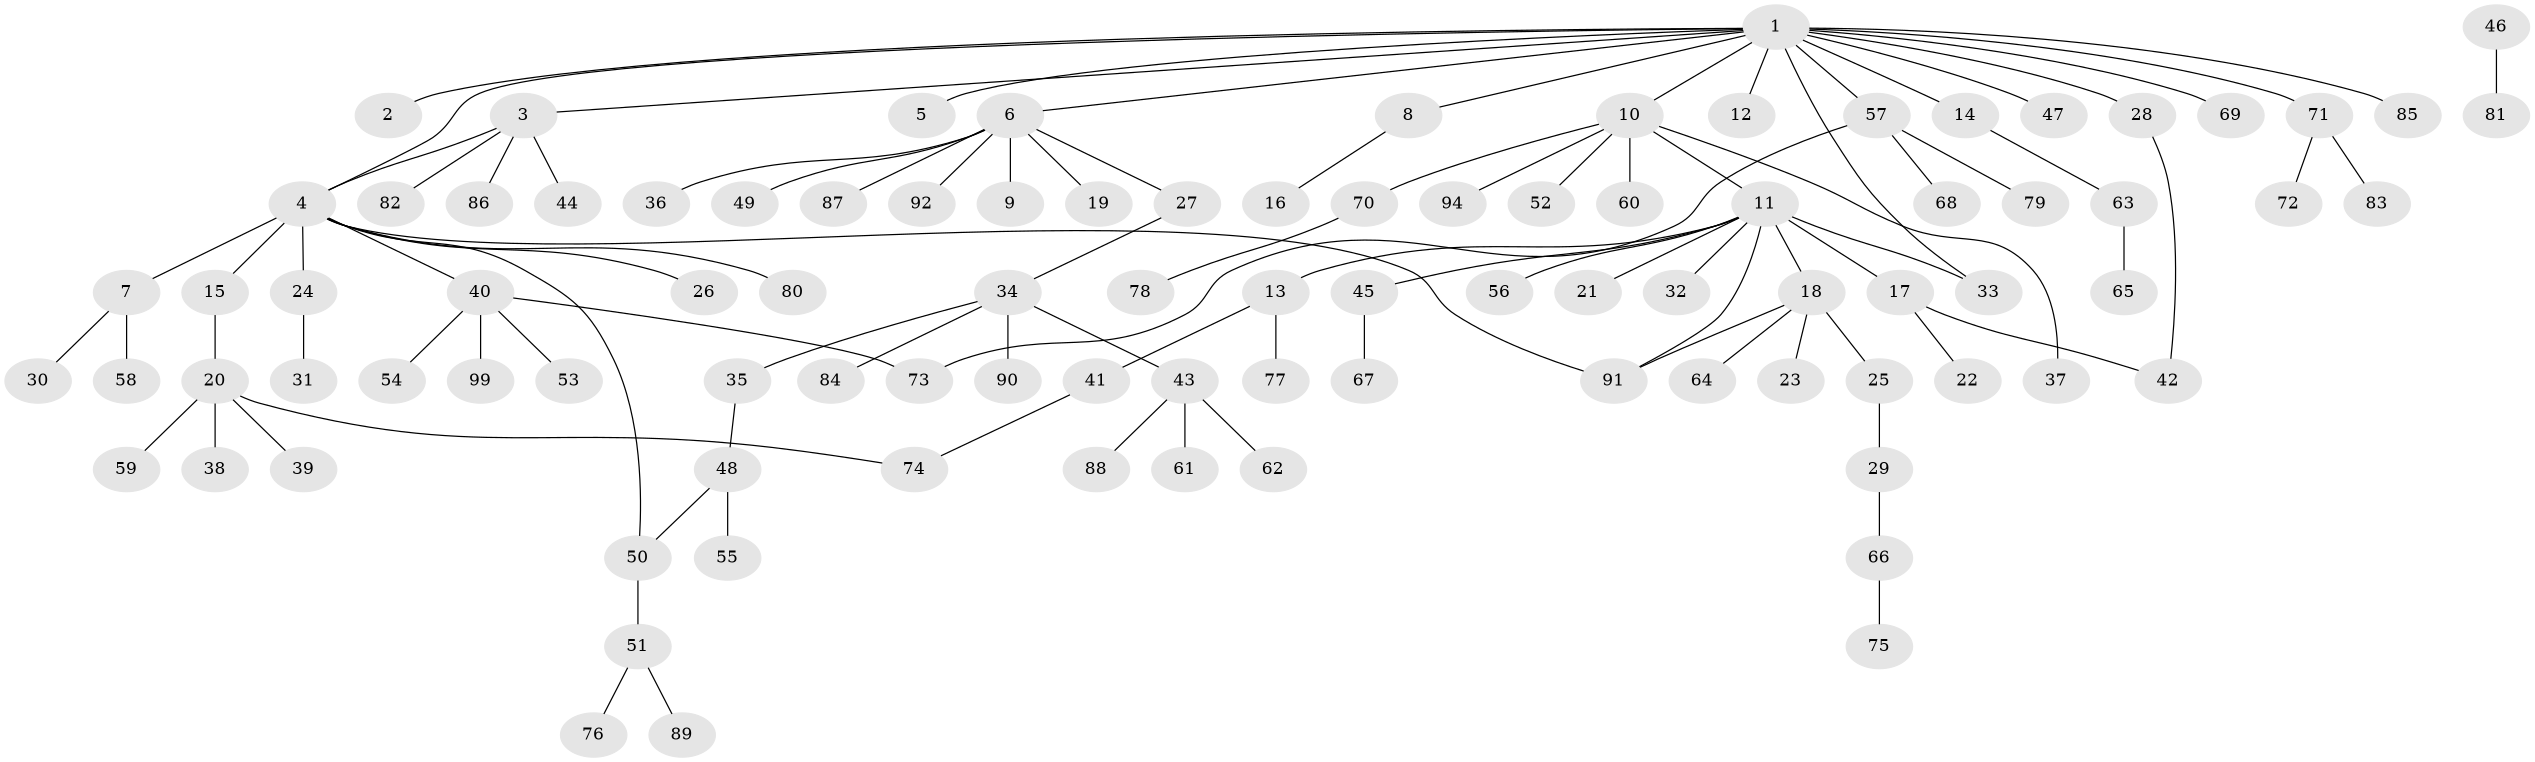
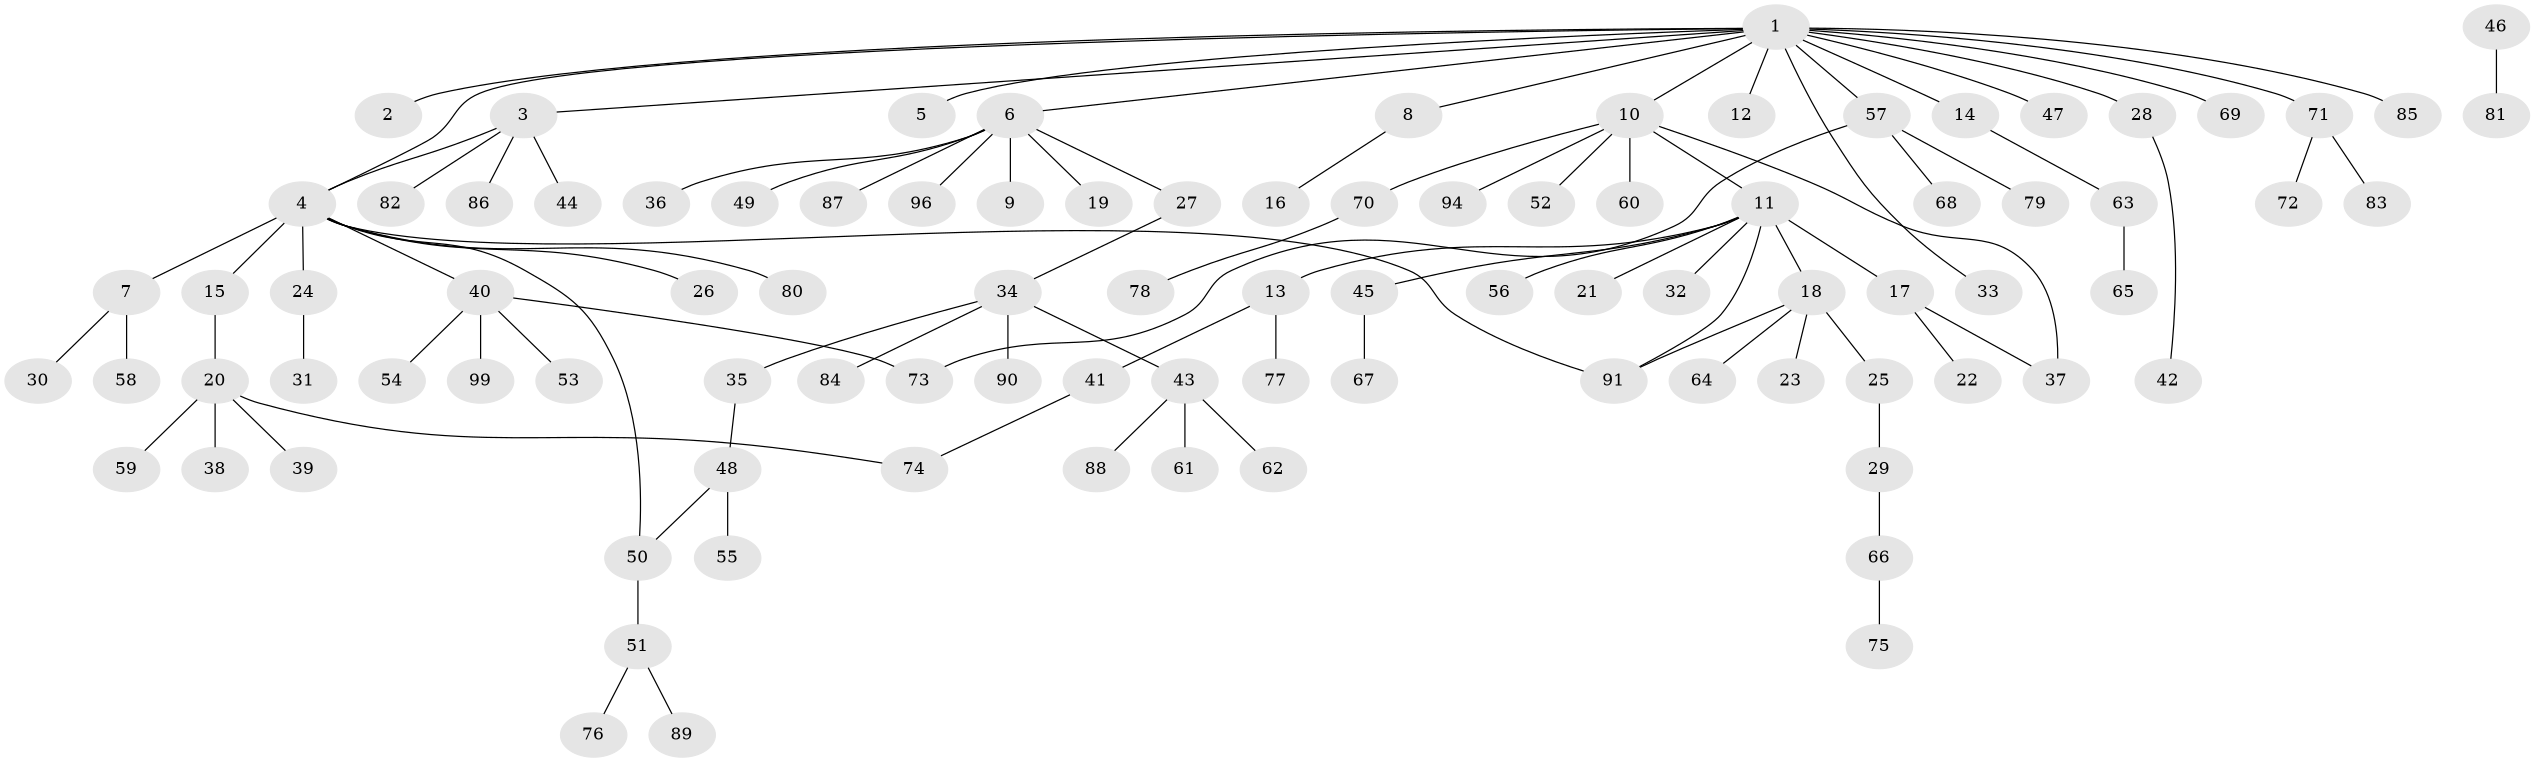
node "92": label "92" -> "96"
edge "11" -- "33": removed
edge "17" -- "42": now "17" -- "37"
